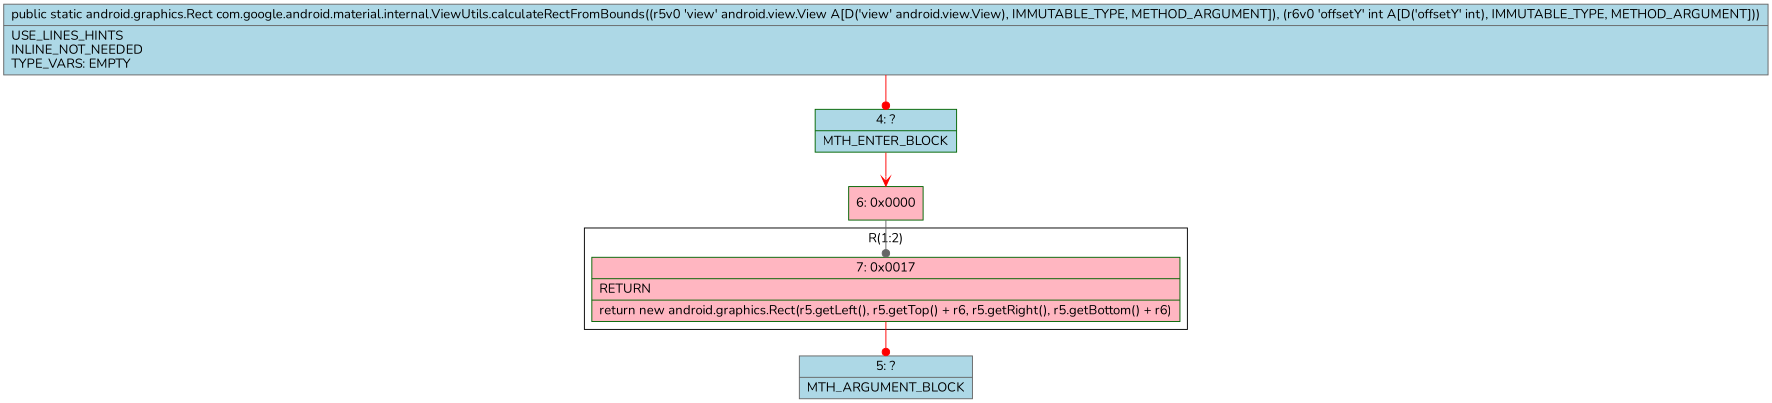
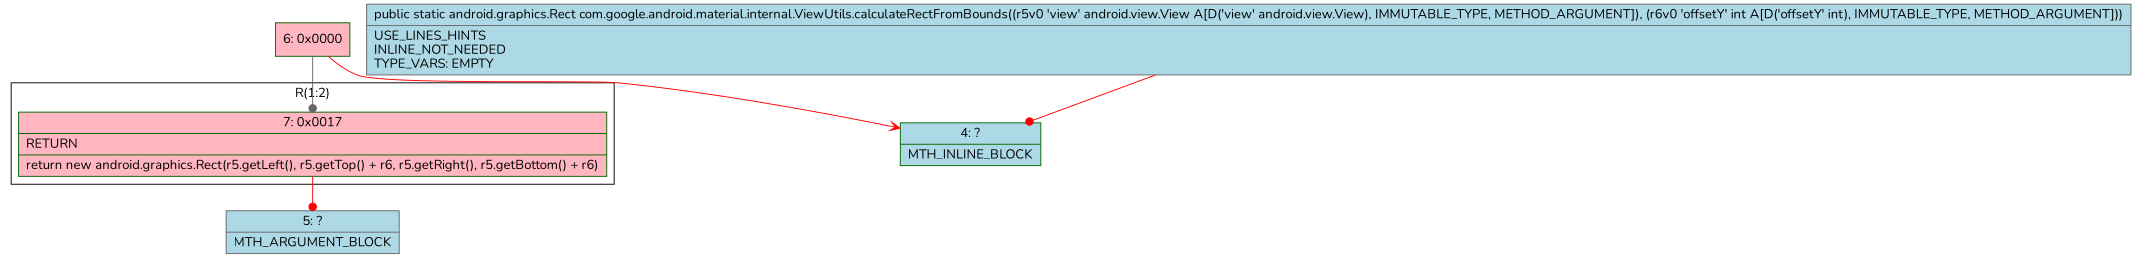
node "4: ?": text "MTH_ENTER_BLOCK" -> "MTH_INLINE_BLOCK"
edge "4: ?" -> "6: 0x0000": reversed
